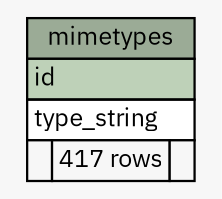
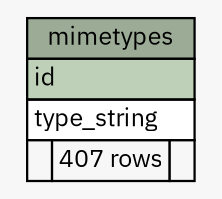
node "mimetypes": text "417 rows" -> "407 rows"
